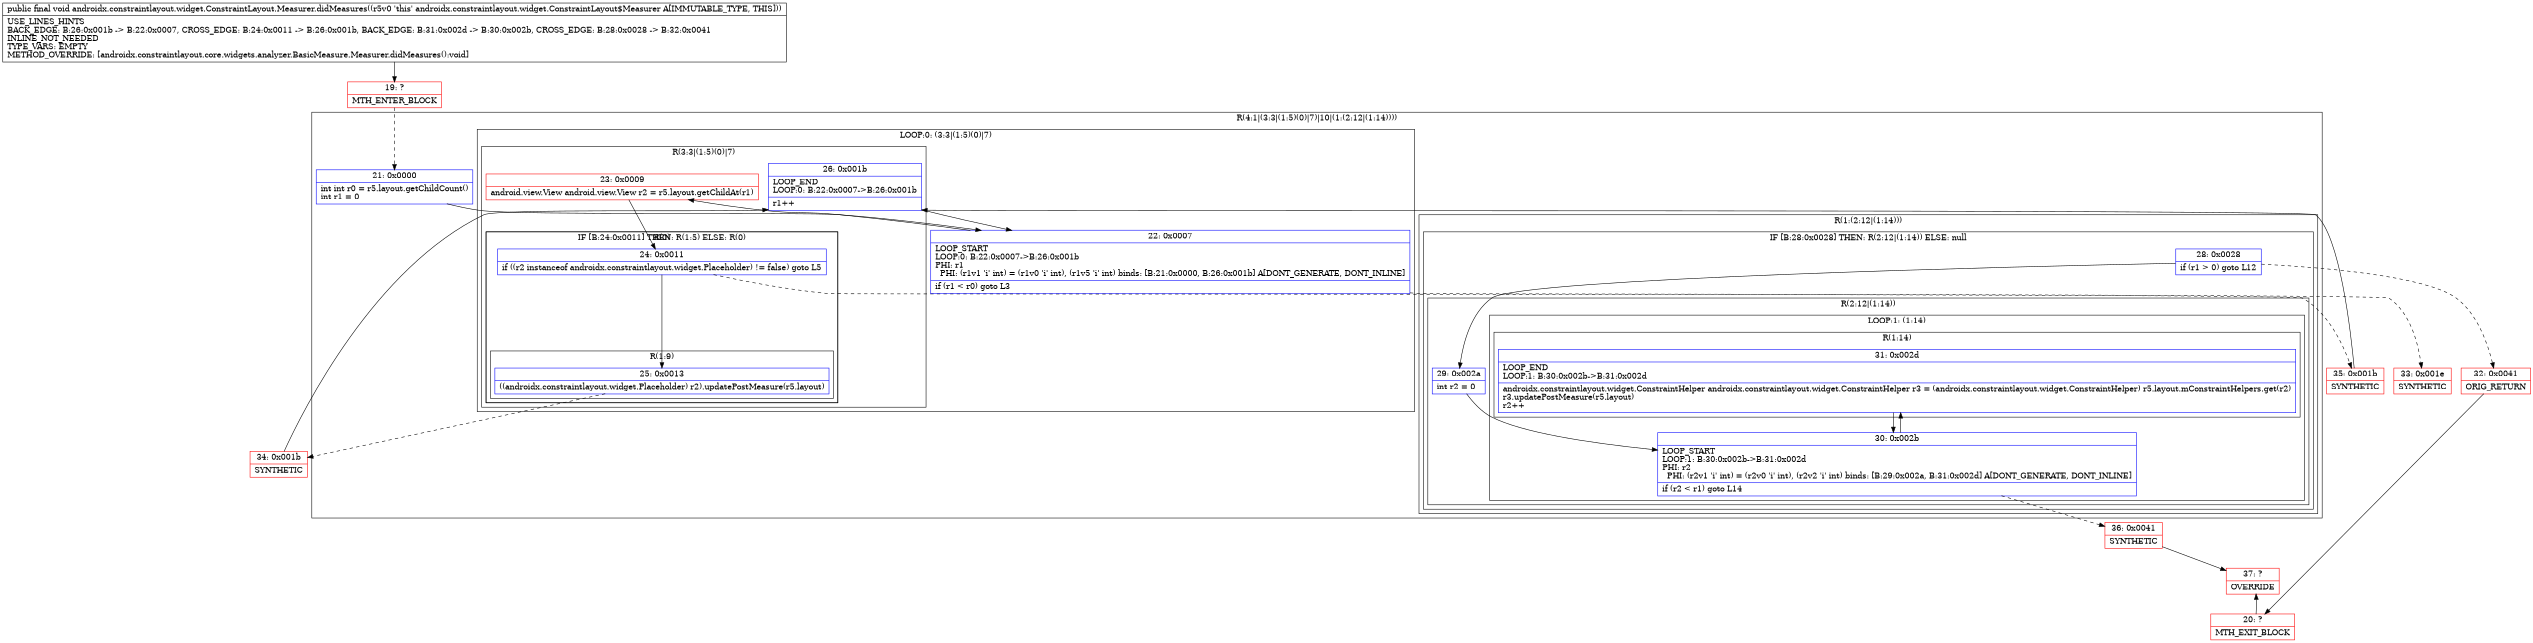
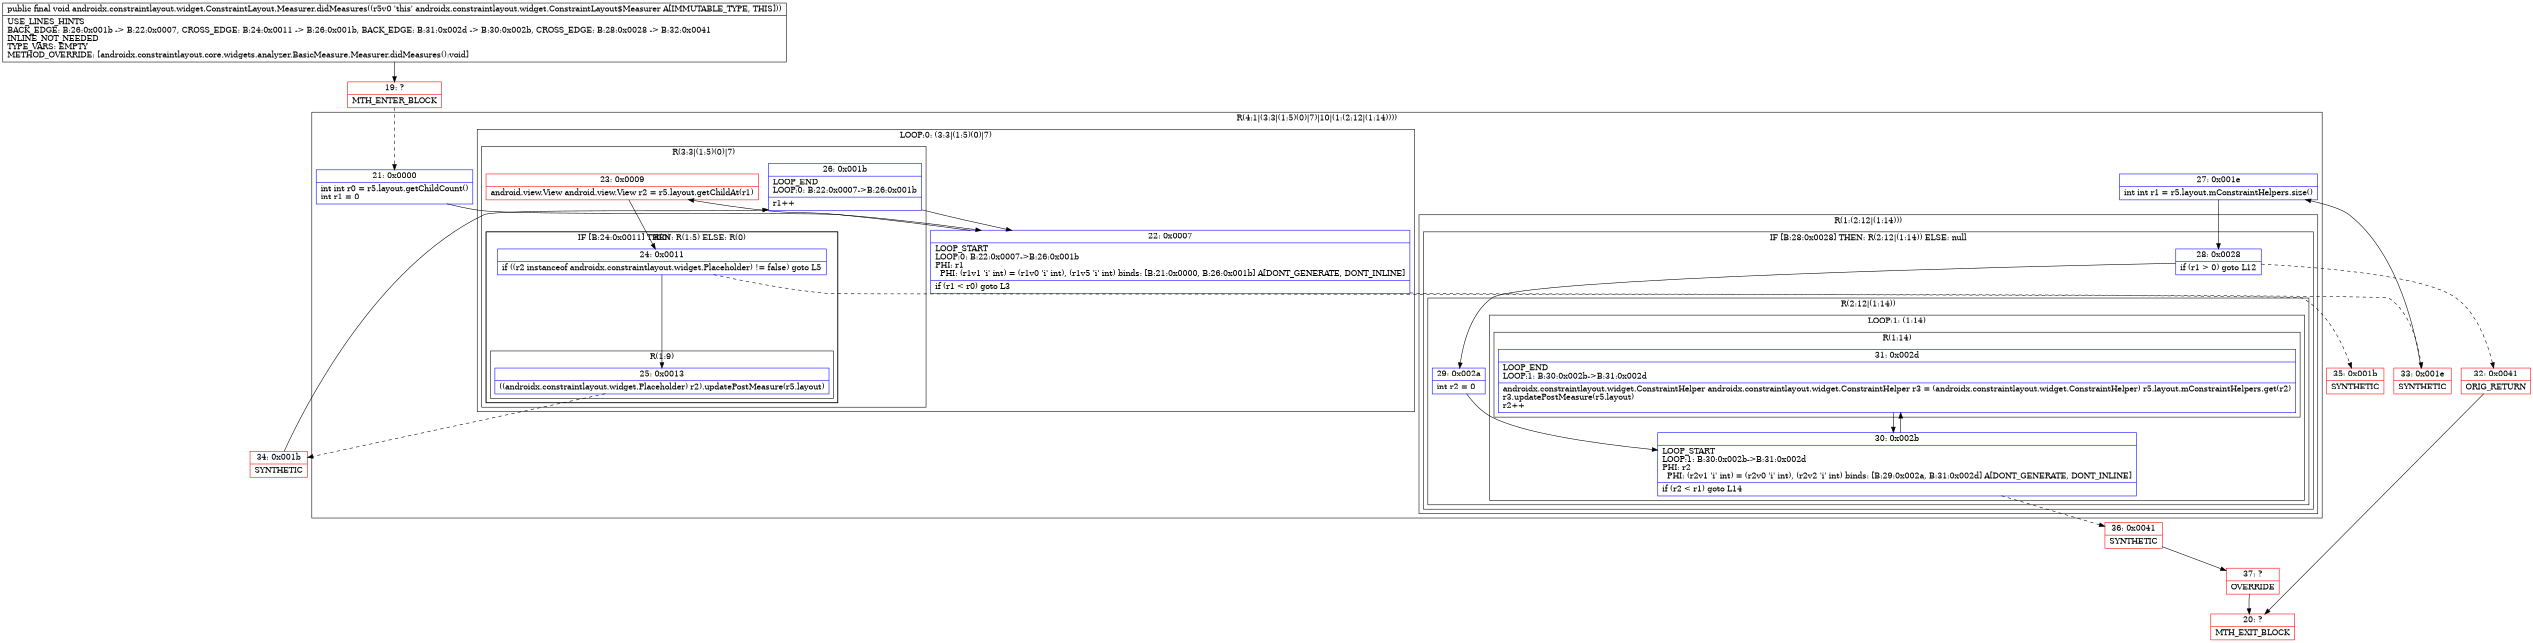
node "27: 0x001e": added
edge "35: 0x001b" -> "26: 0x001b": removed
edge "20: ?" -> "37: ?": reversed
